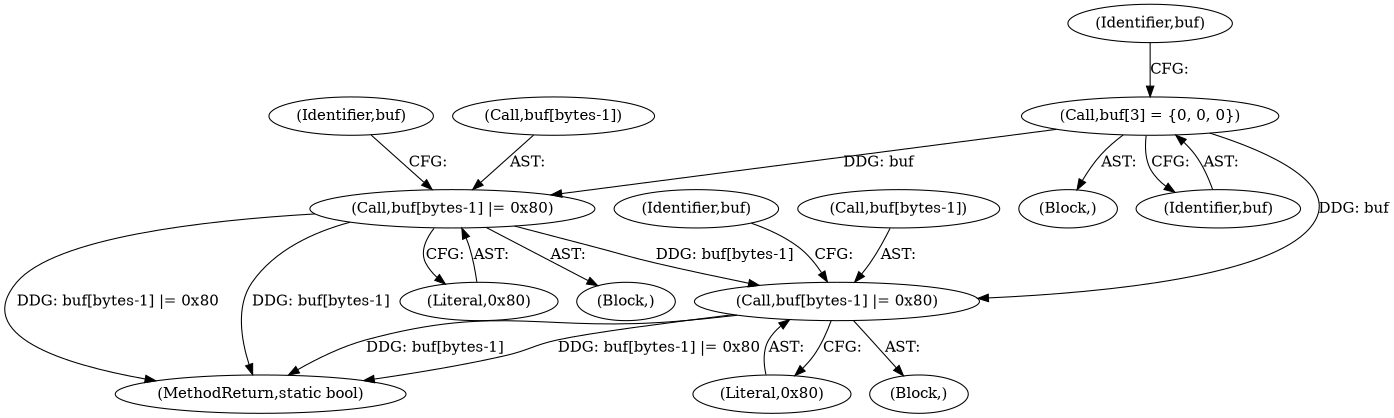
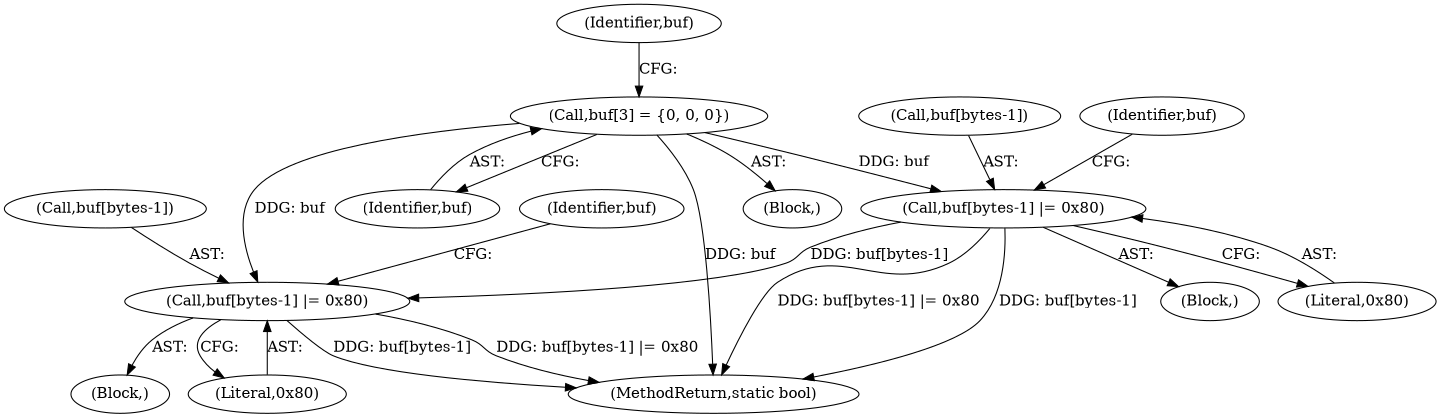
edge "(Call,buf[3] = {0, 0, 0})" -> "(MethodReturn,static bool)": added, label "DDG: buf"
